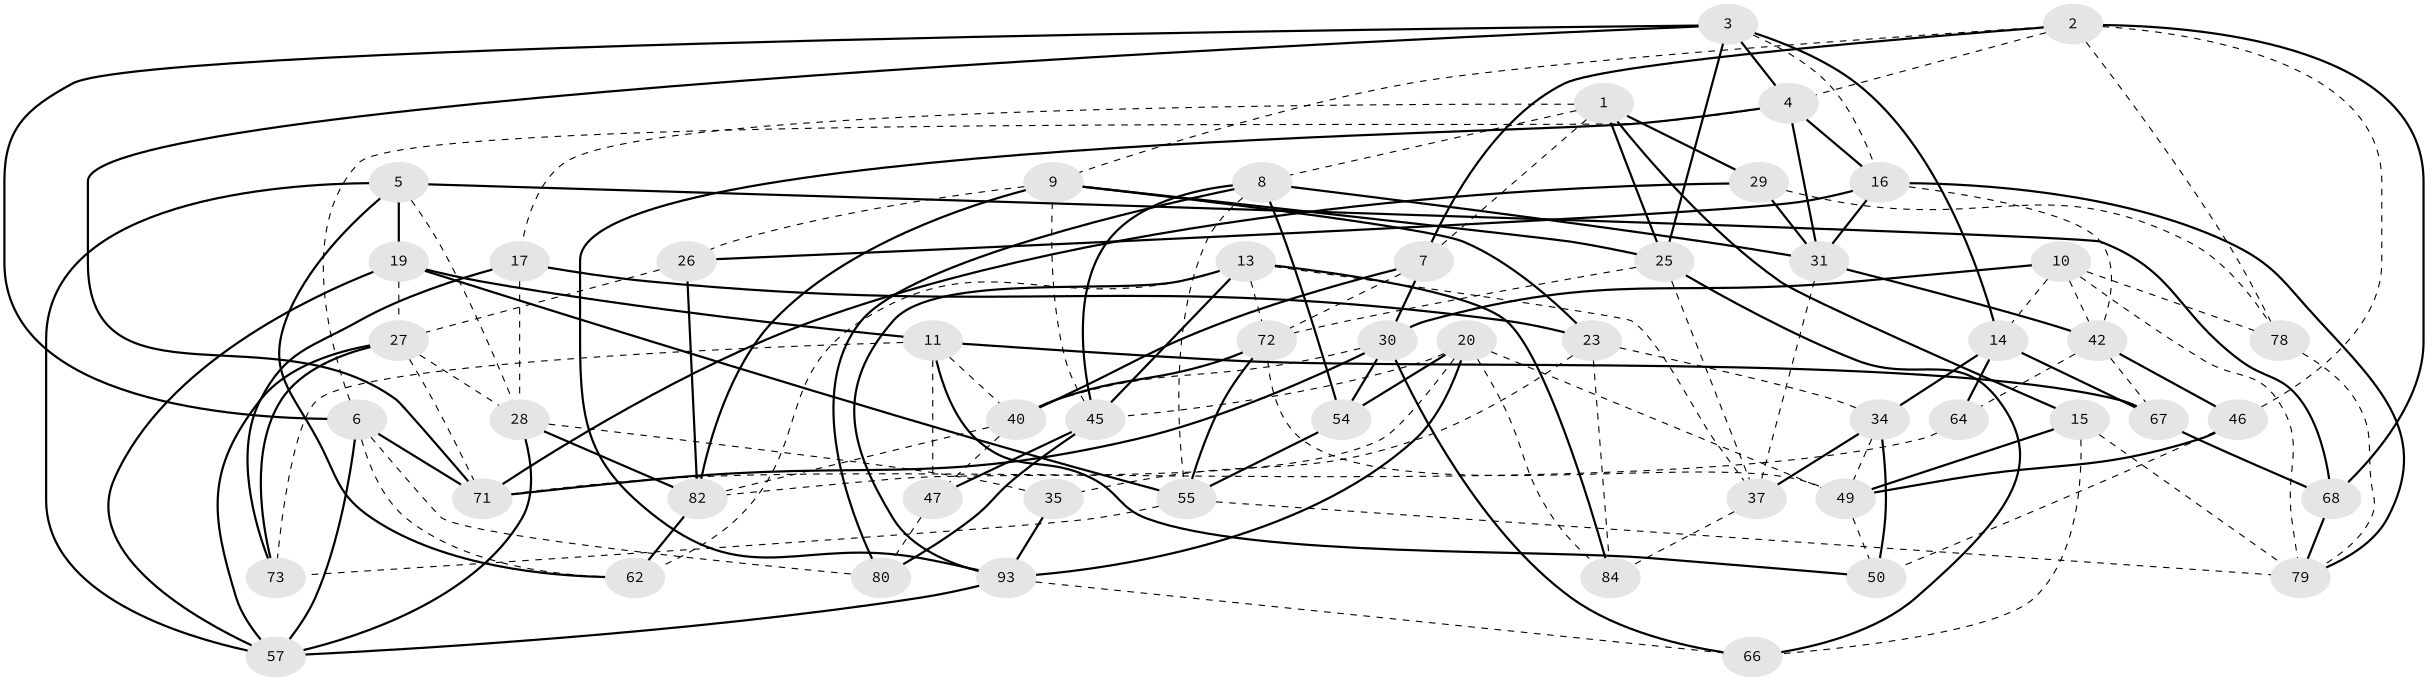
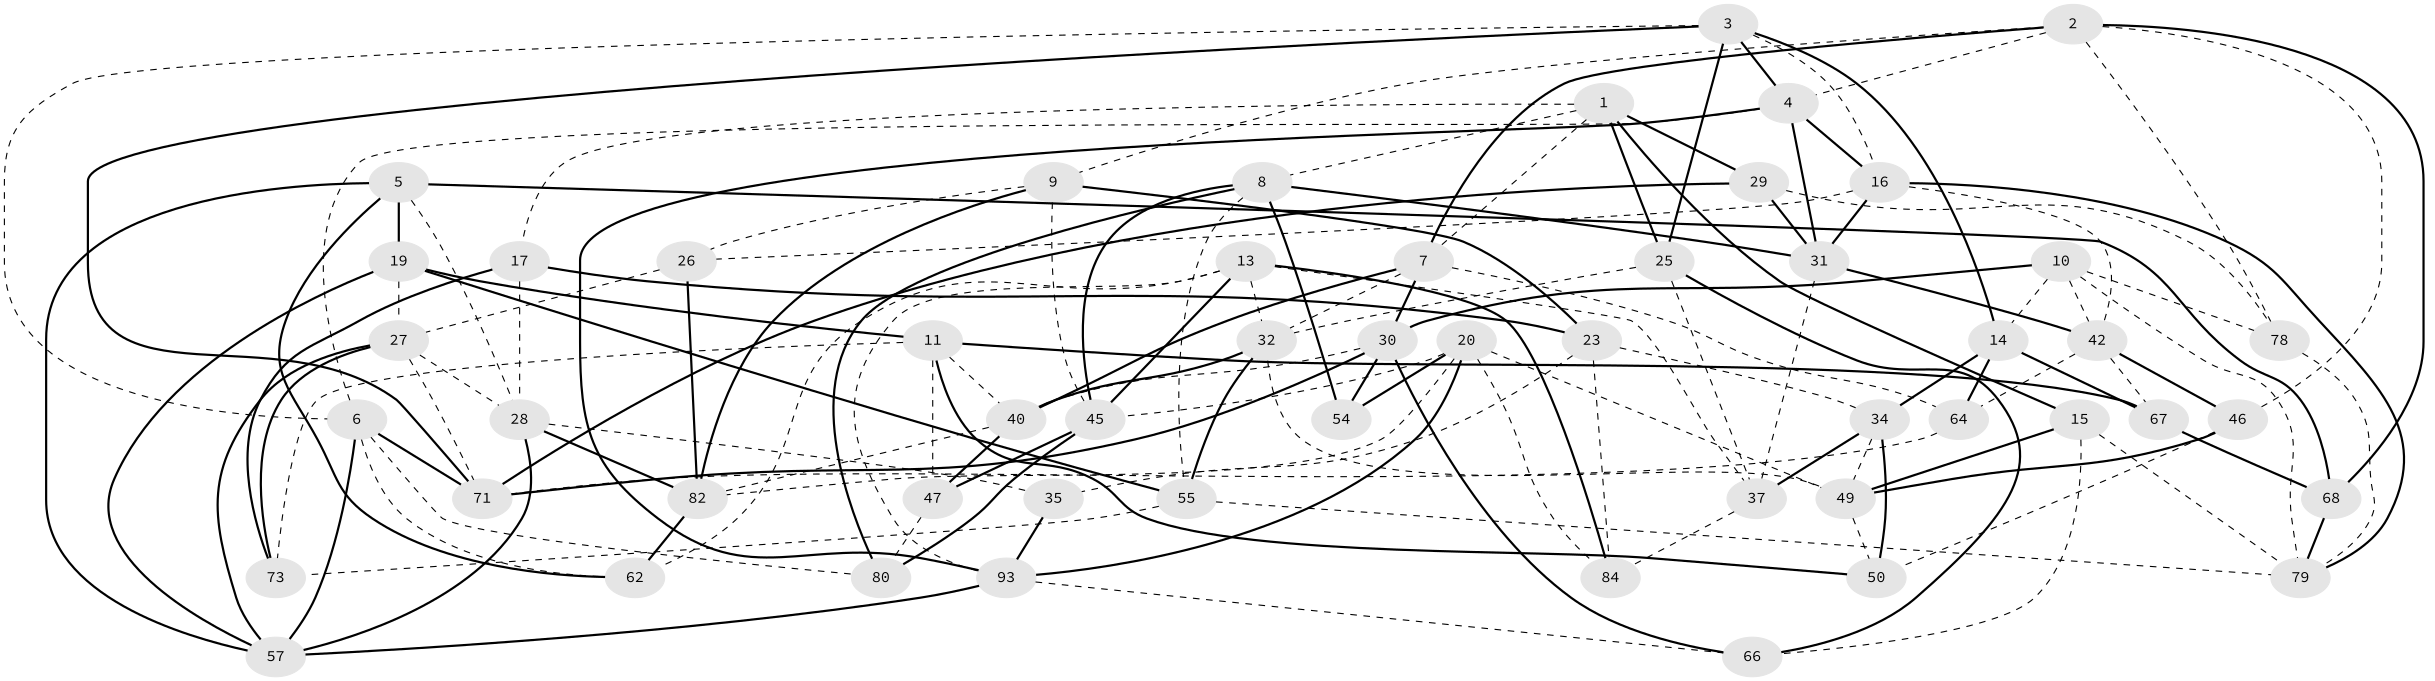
edge "3" -- "6": style bold -> dashed
edge "16" -- "26": style bold -> dashed
edge "9" -- "25": removed
edge "13" -- "93": style bold -> dashed
edge "7" -- "64": added
node "72": label "72" -> "32"
edge "40" -- "47": style dashed -> bold
edge "54" -- "55": removed
